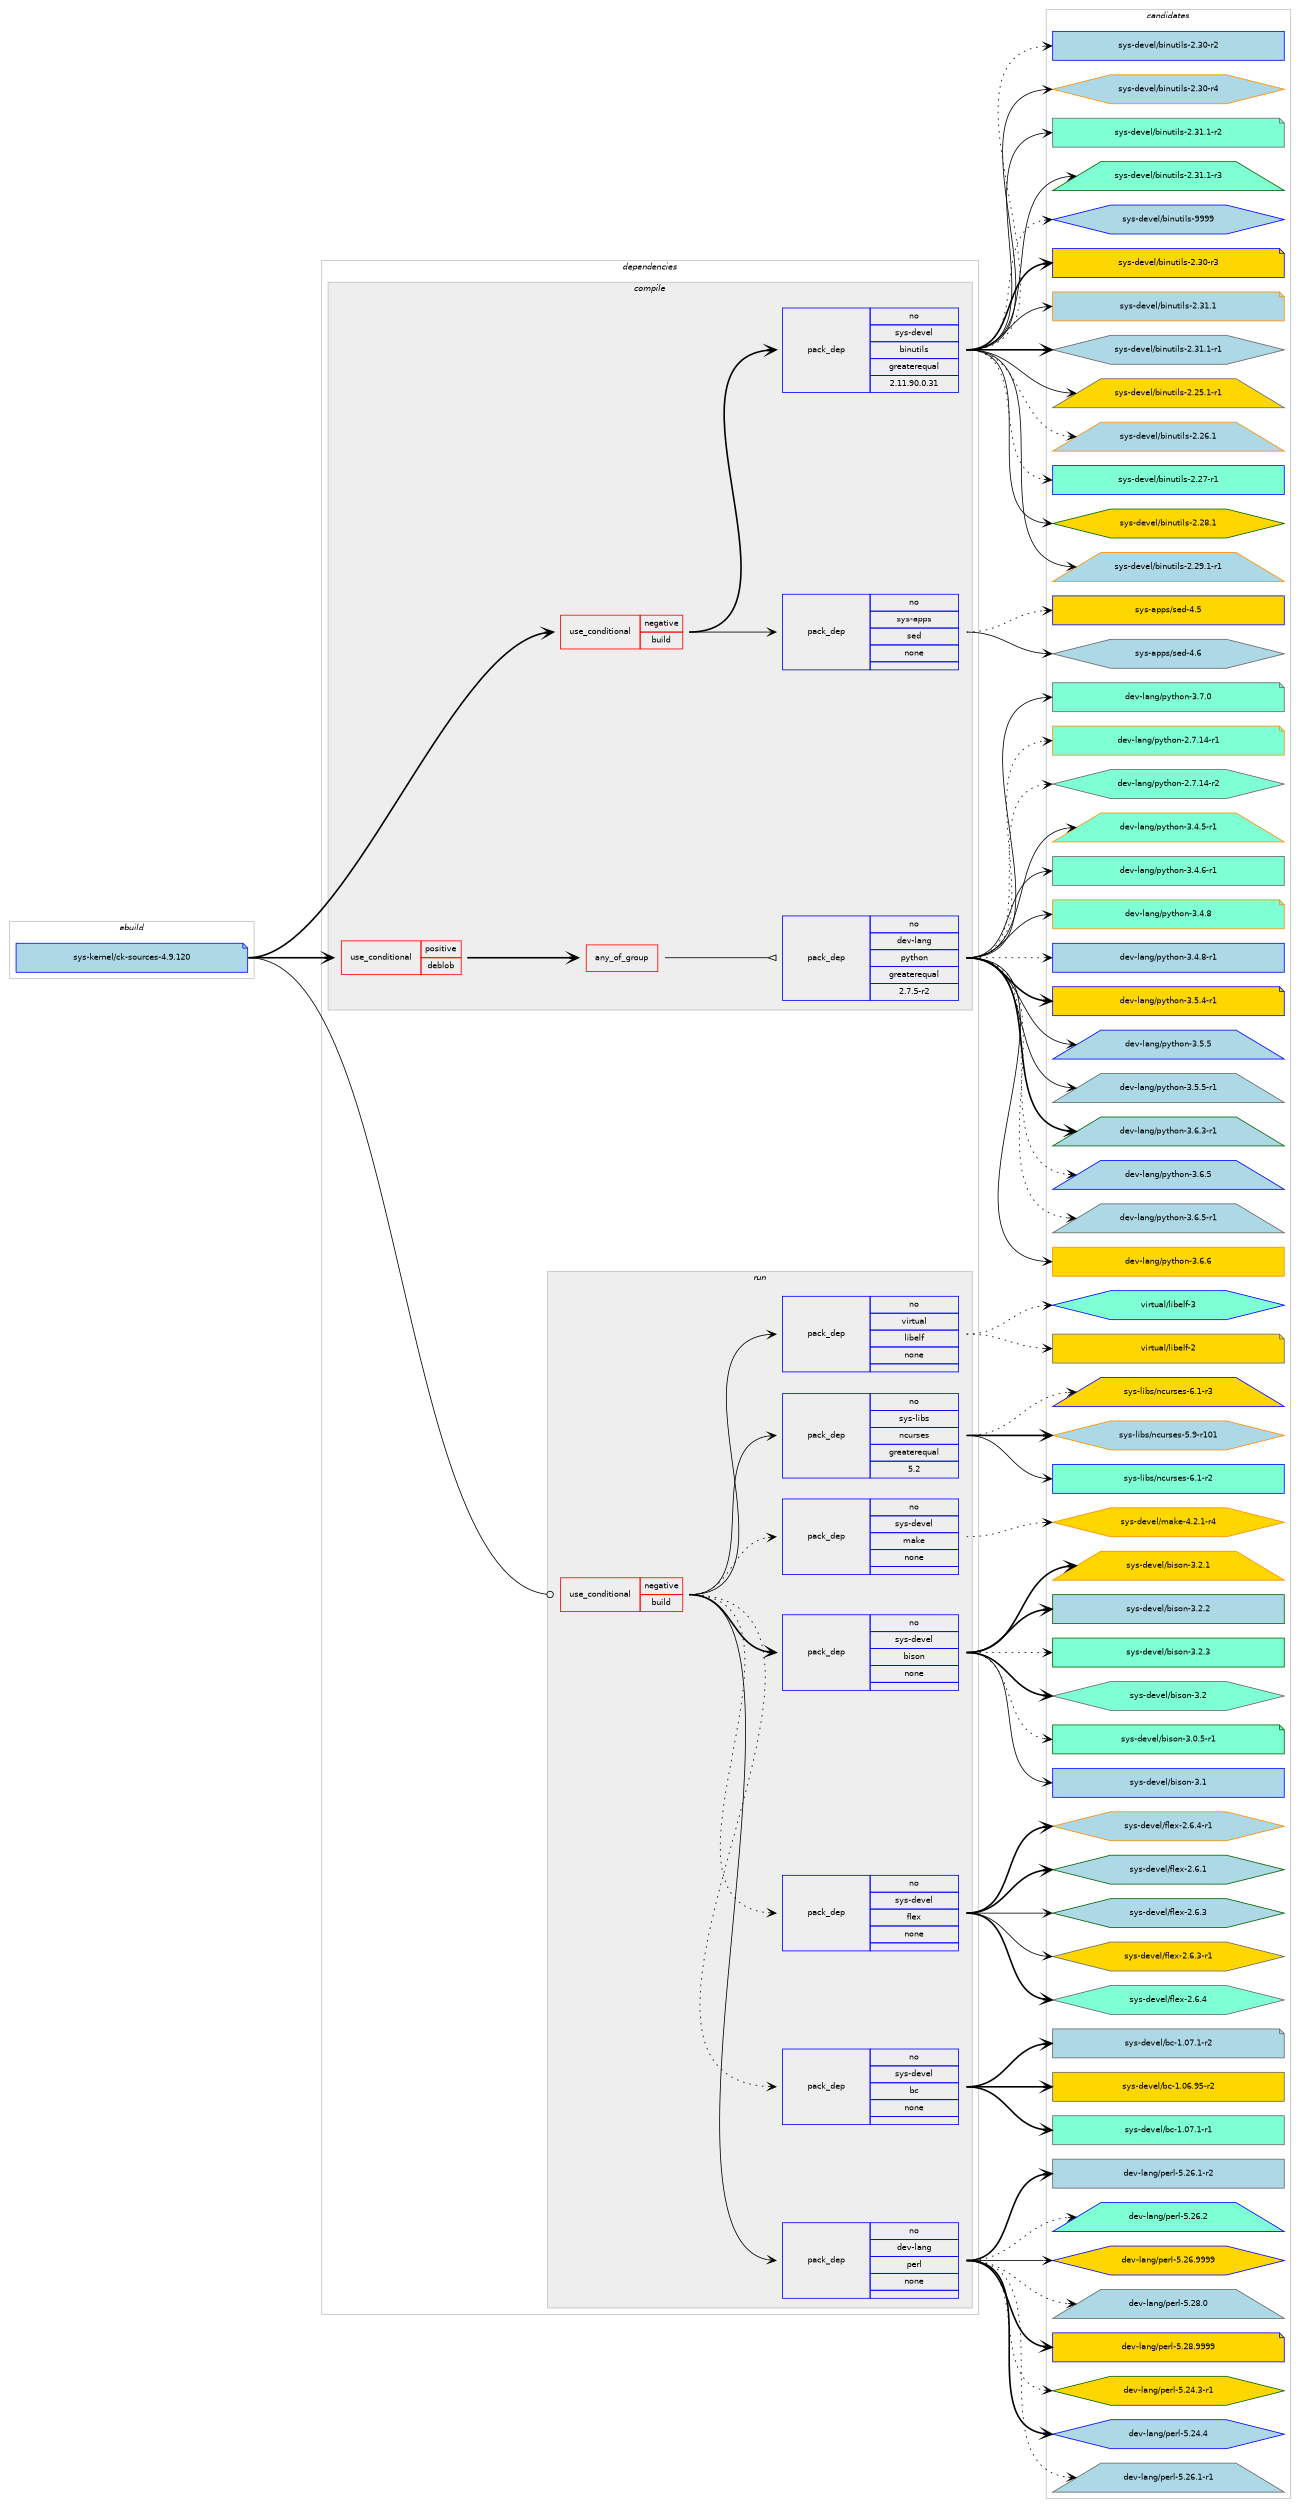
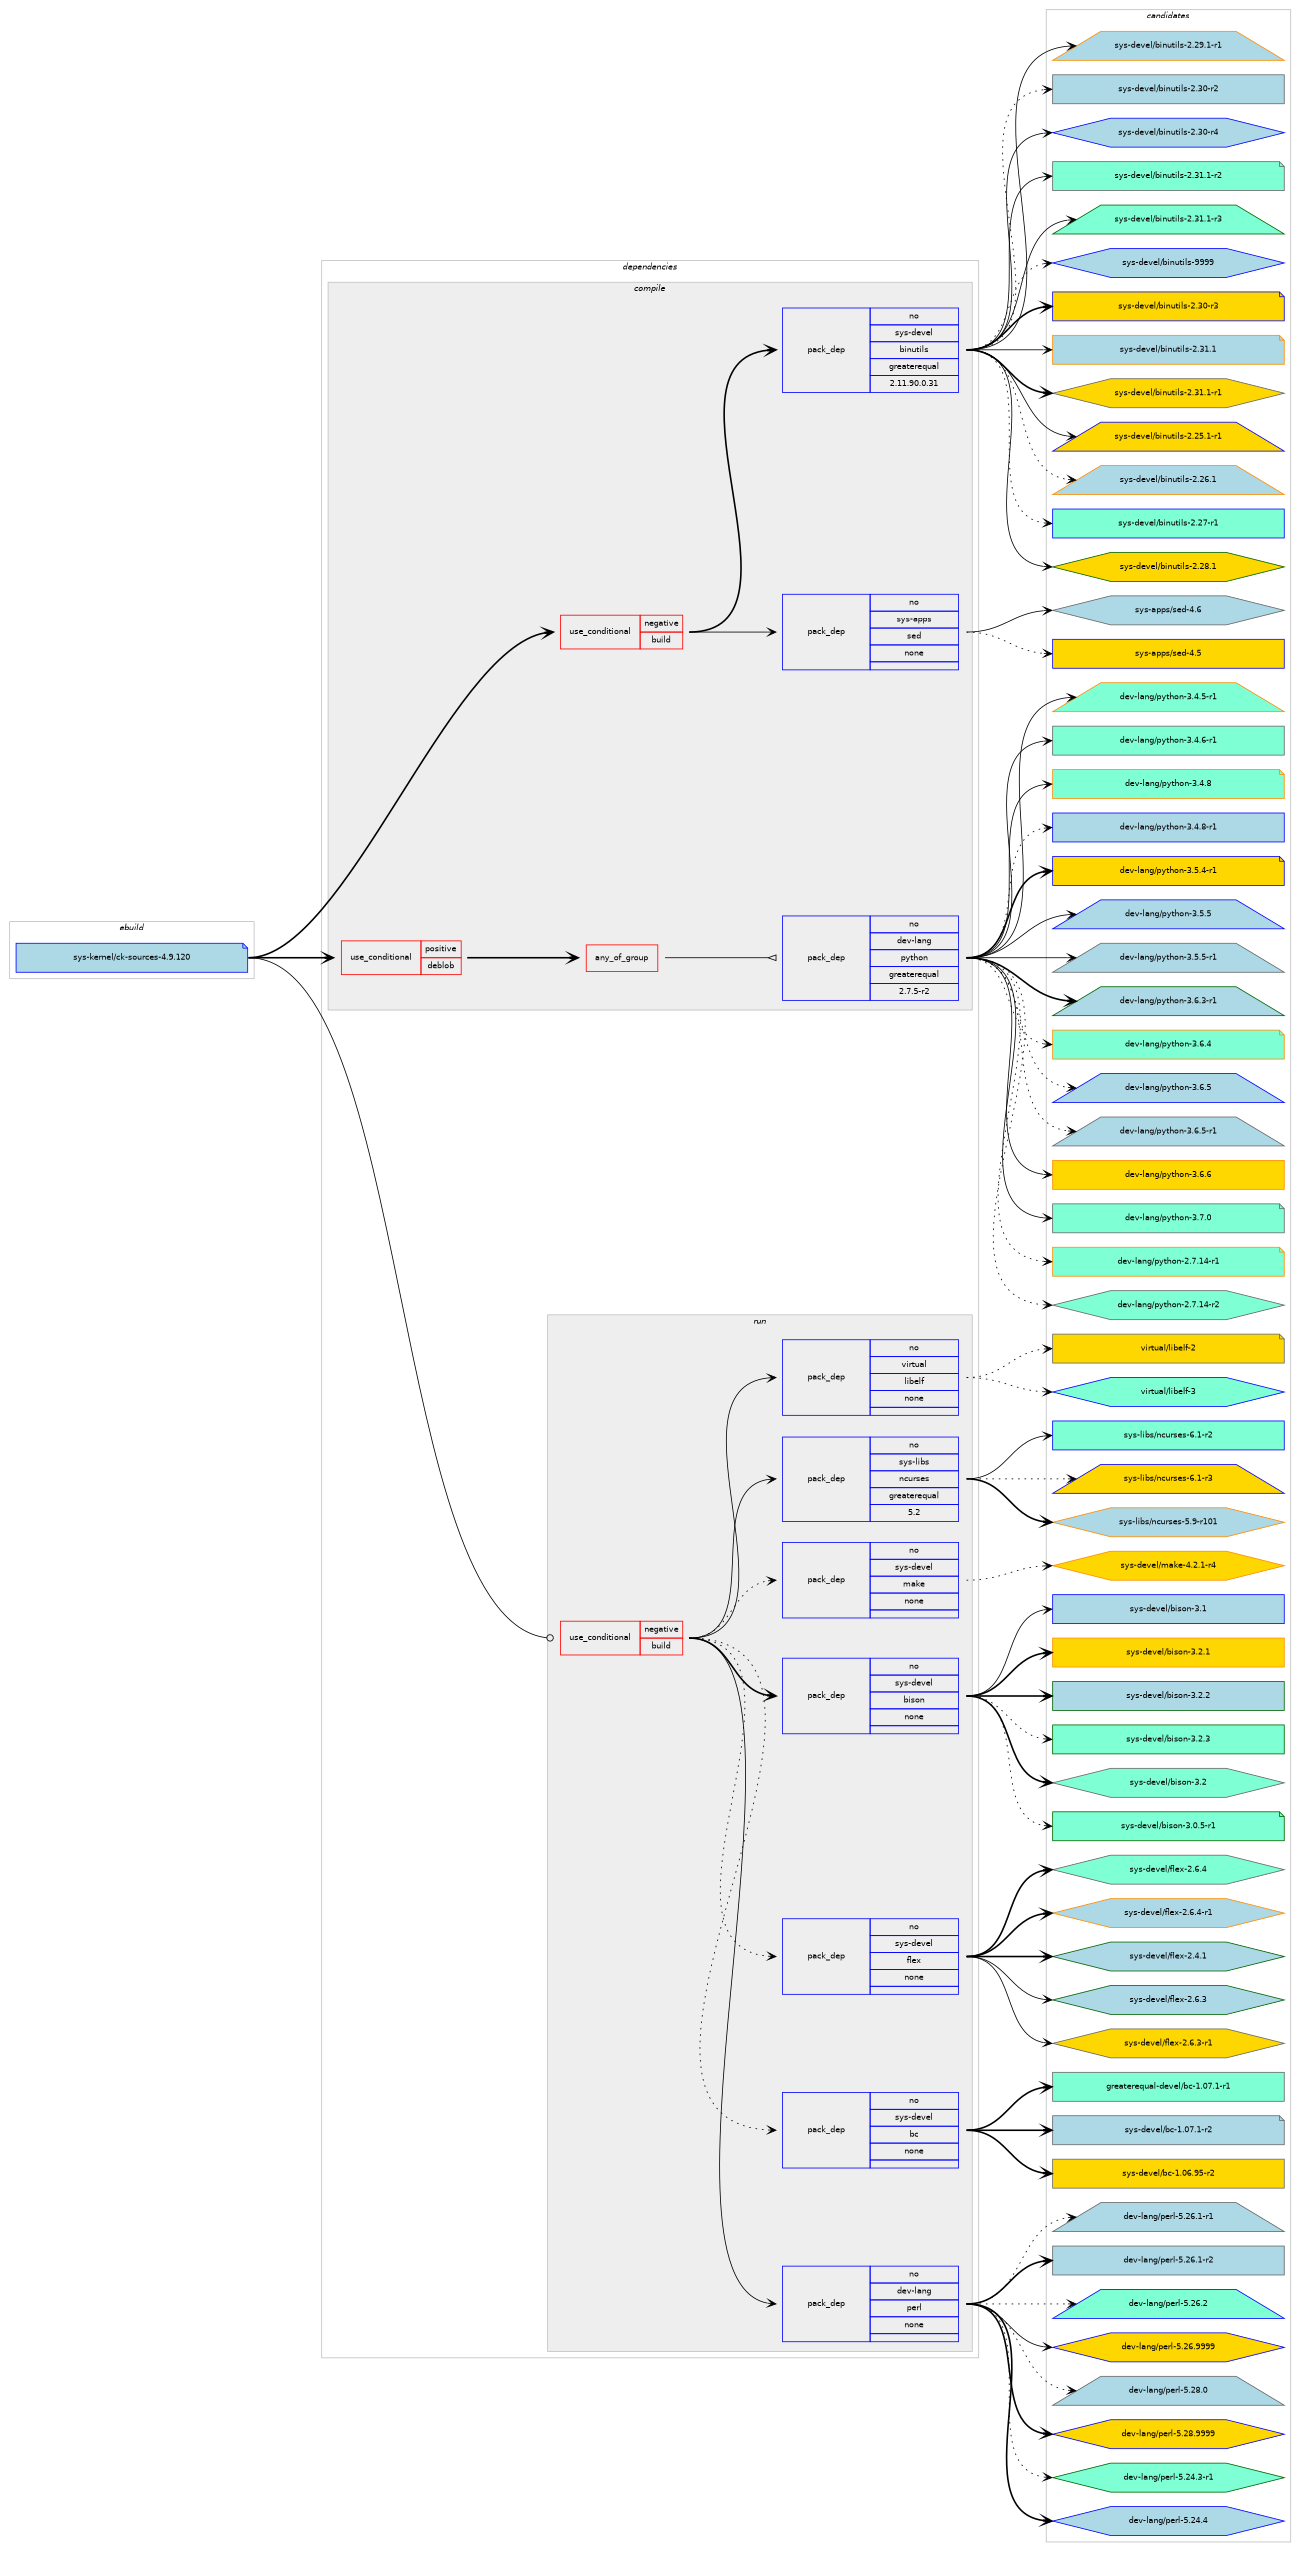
node "sys-devel/binutils-2.30-r2": color blue -> gray40
node "sys-devel/binutils-2.30-r4": color darkorange -> blue
node "sys-devel/binutils-2.31.1-r1": fillcolor lightblue -> gold
node "sys-devel/binutils-2.25.1-r1": color gray40 -> blue
node "dev-lang/python-3.6.4": added
node "sys-devel/bison-3.2.1": shape trapezium -> box
node "sys-devel/flex-2.6.1": label "sys-devel/flex-2.6.1" -> "sys-devel/flex-2.4.1"
node "sys-devel/bc-1.07.1-r1": label "sys-devel/bc-1.07.1-r1" -> "greaterequal-devel/bc-1.07.1-r1"
node "dev-lang/perl-5.28.9999": shape note -> hexagon
node "dev-lang/perl-5.24.3-r1": fillcolor gold -> aquamarine
